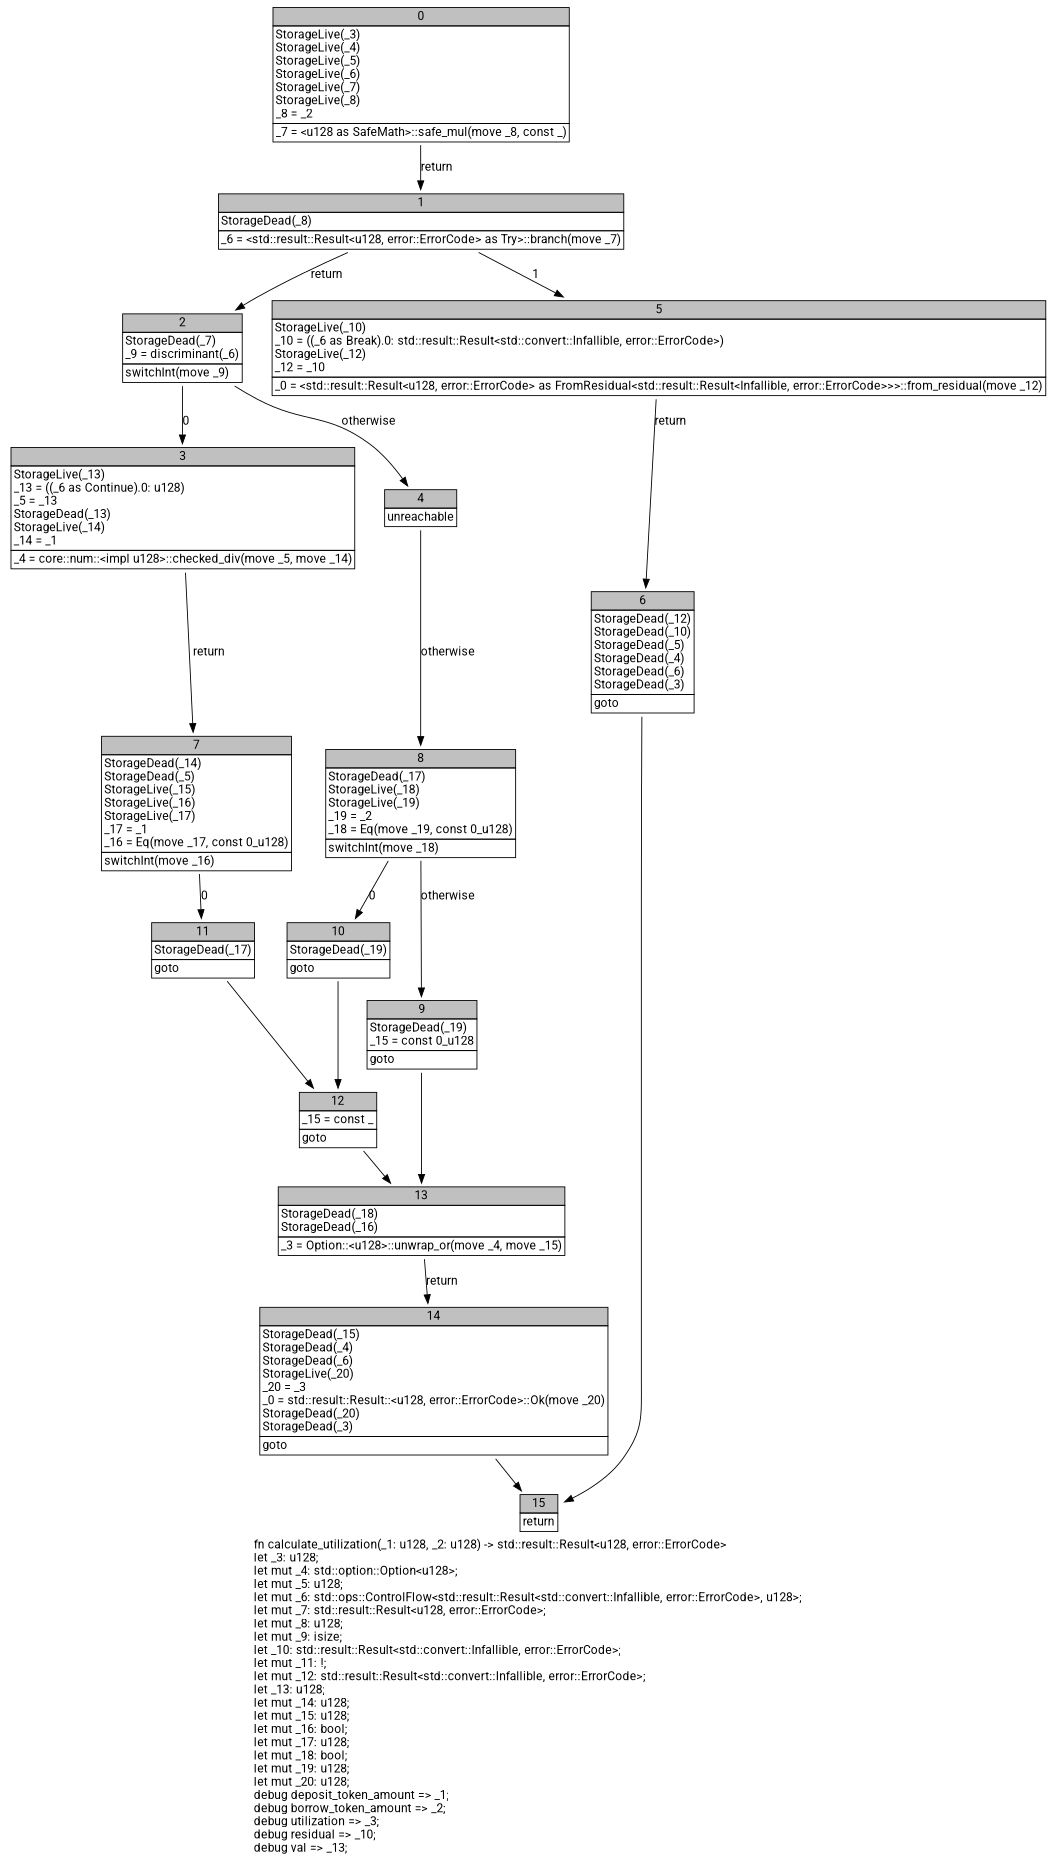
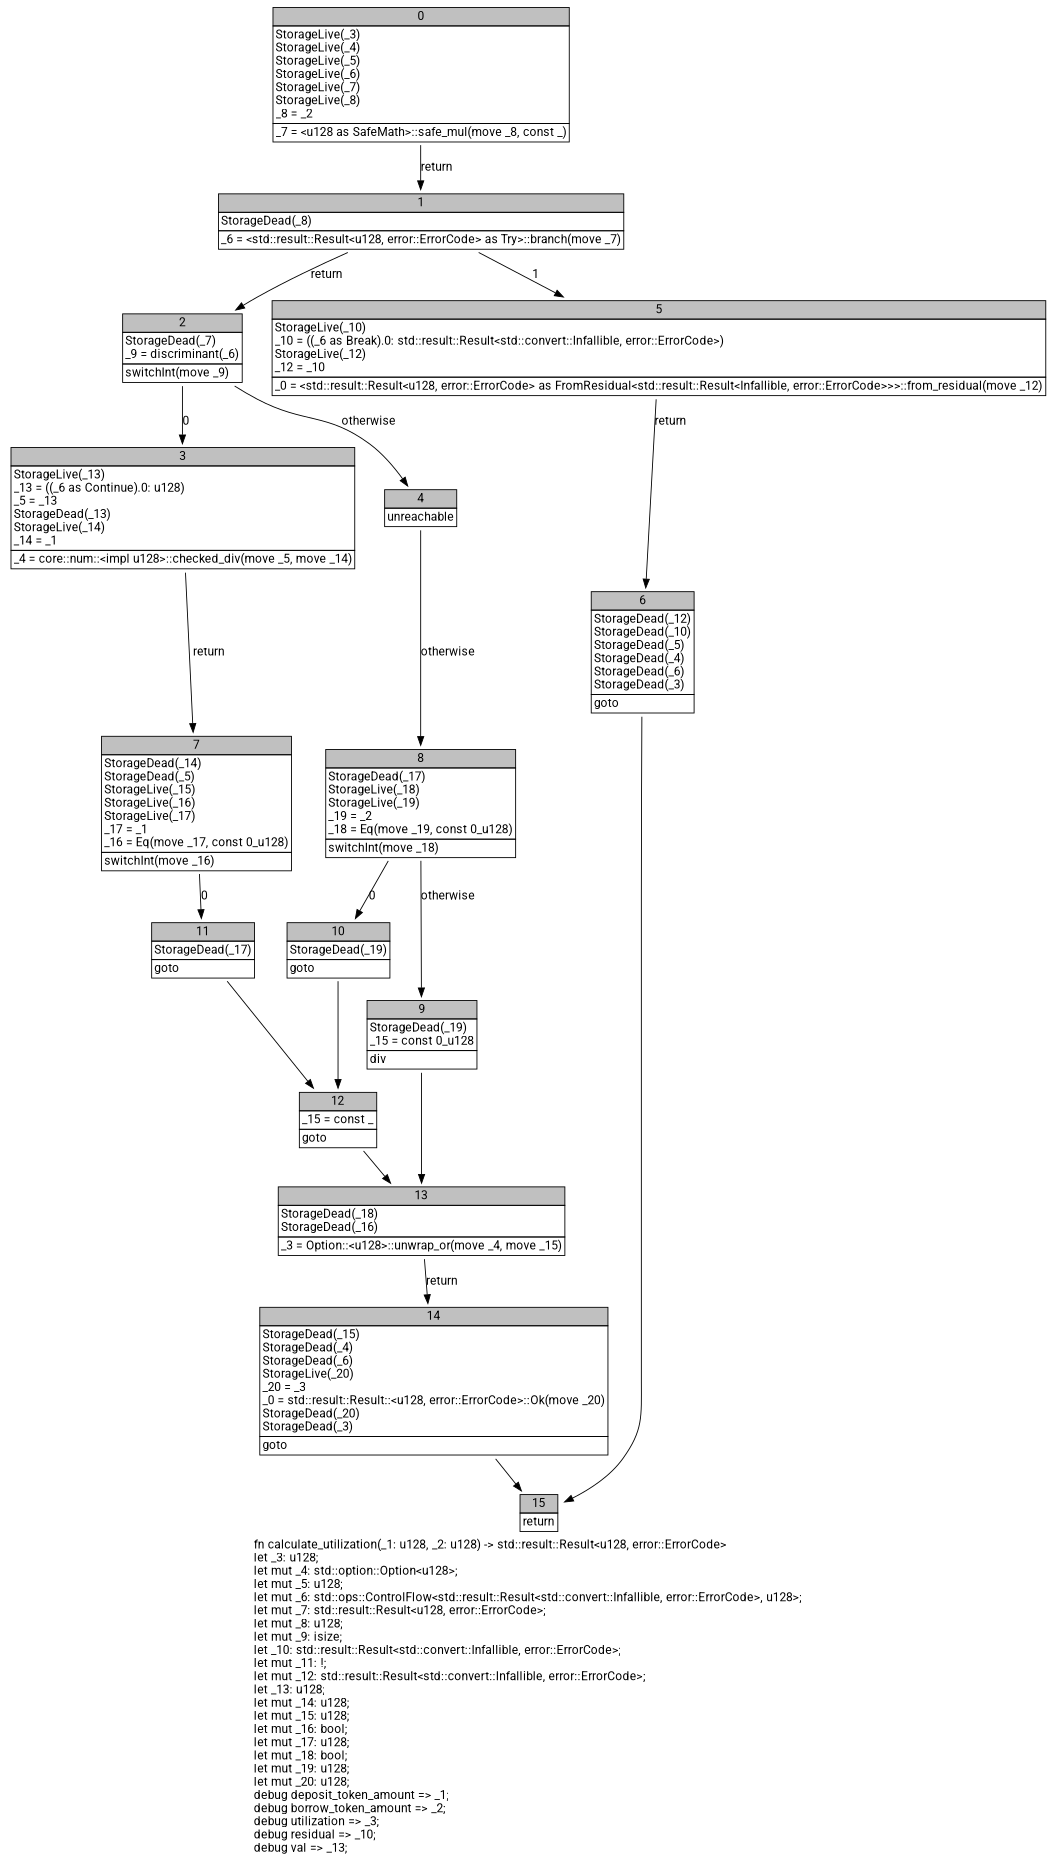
node "9": text "goto" -> "div"
